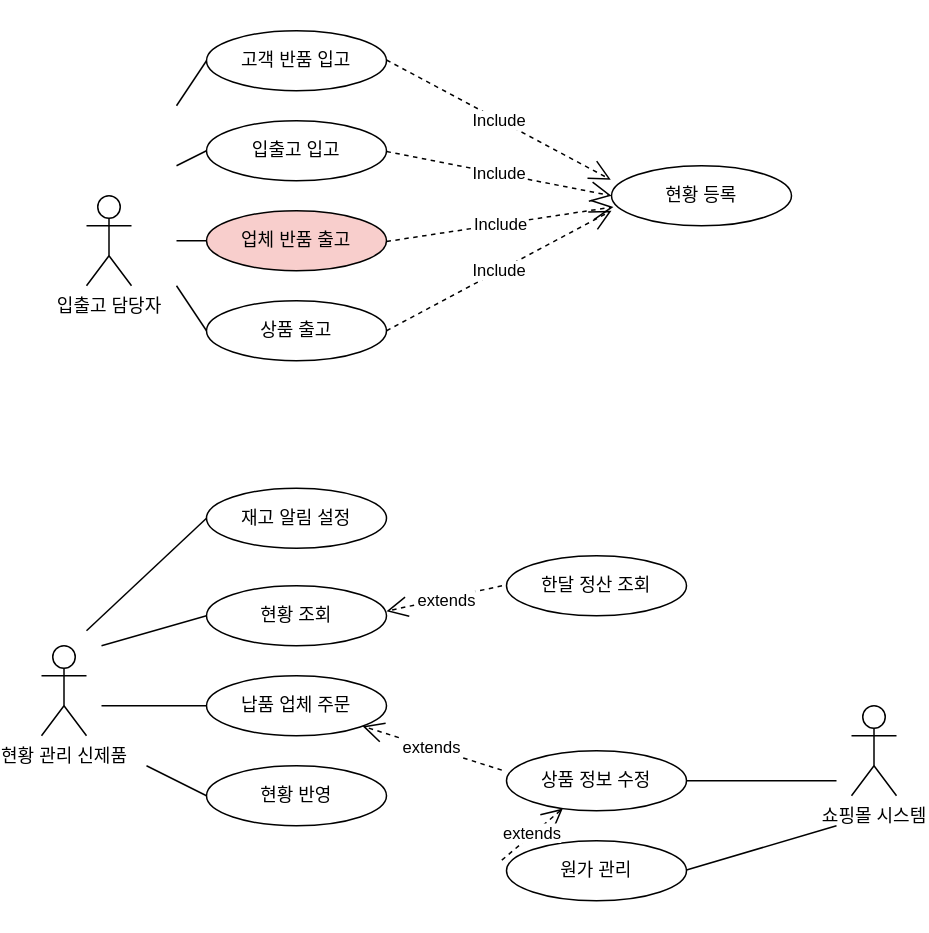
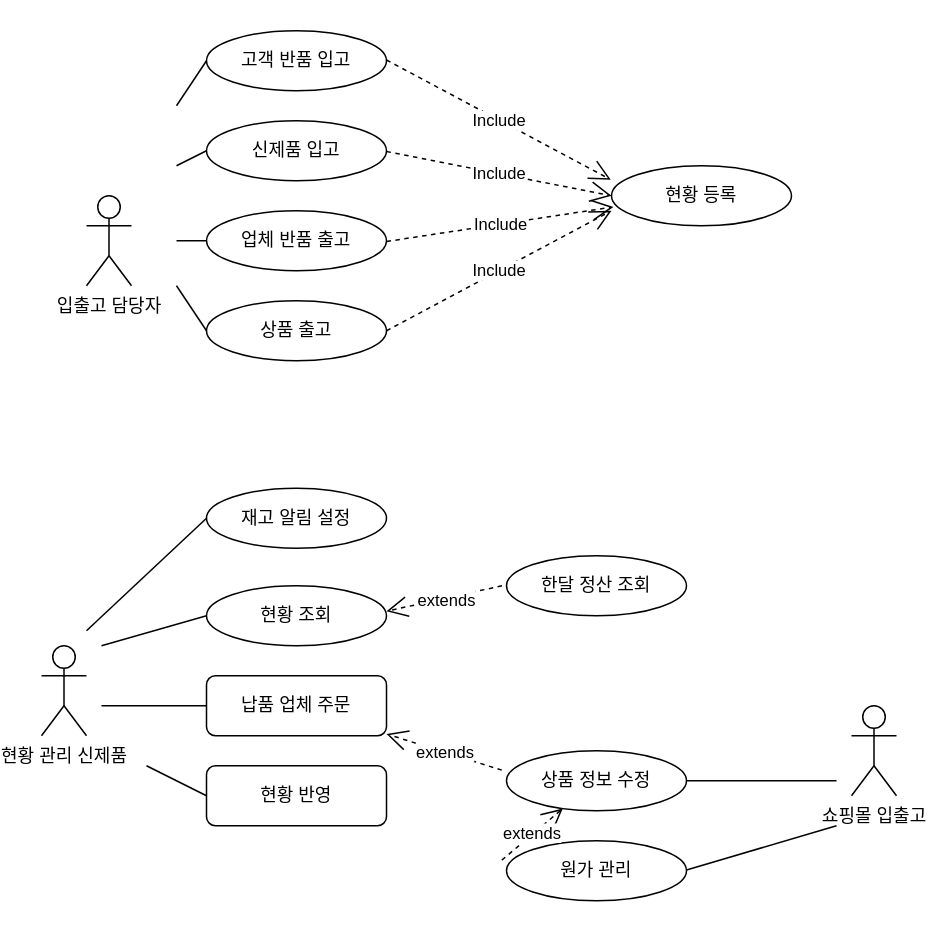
node "입출고 입고": label "입출고 입고" -> "신제품 입고"
node "업체 반품 출고": fillcolor #f8cecc -> #ffffff
node "납품 업체 주문": shape ellipse -> rounded rectangle
node "현황 반영": shape ellipse -> rounded rectangle
node "쇼핑몰 시스템": label "쇼핑몰 시스템" -> "쇼핑몰 입출고"
